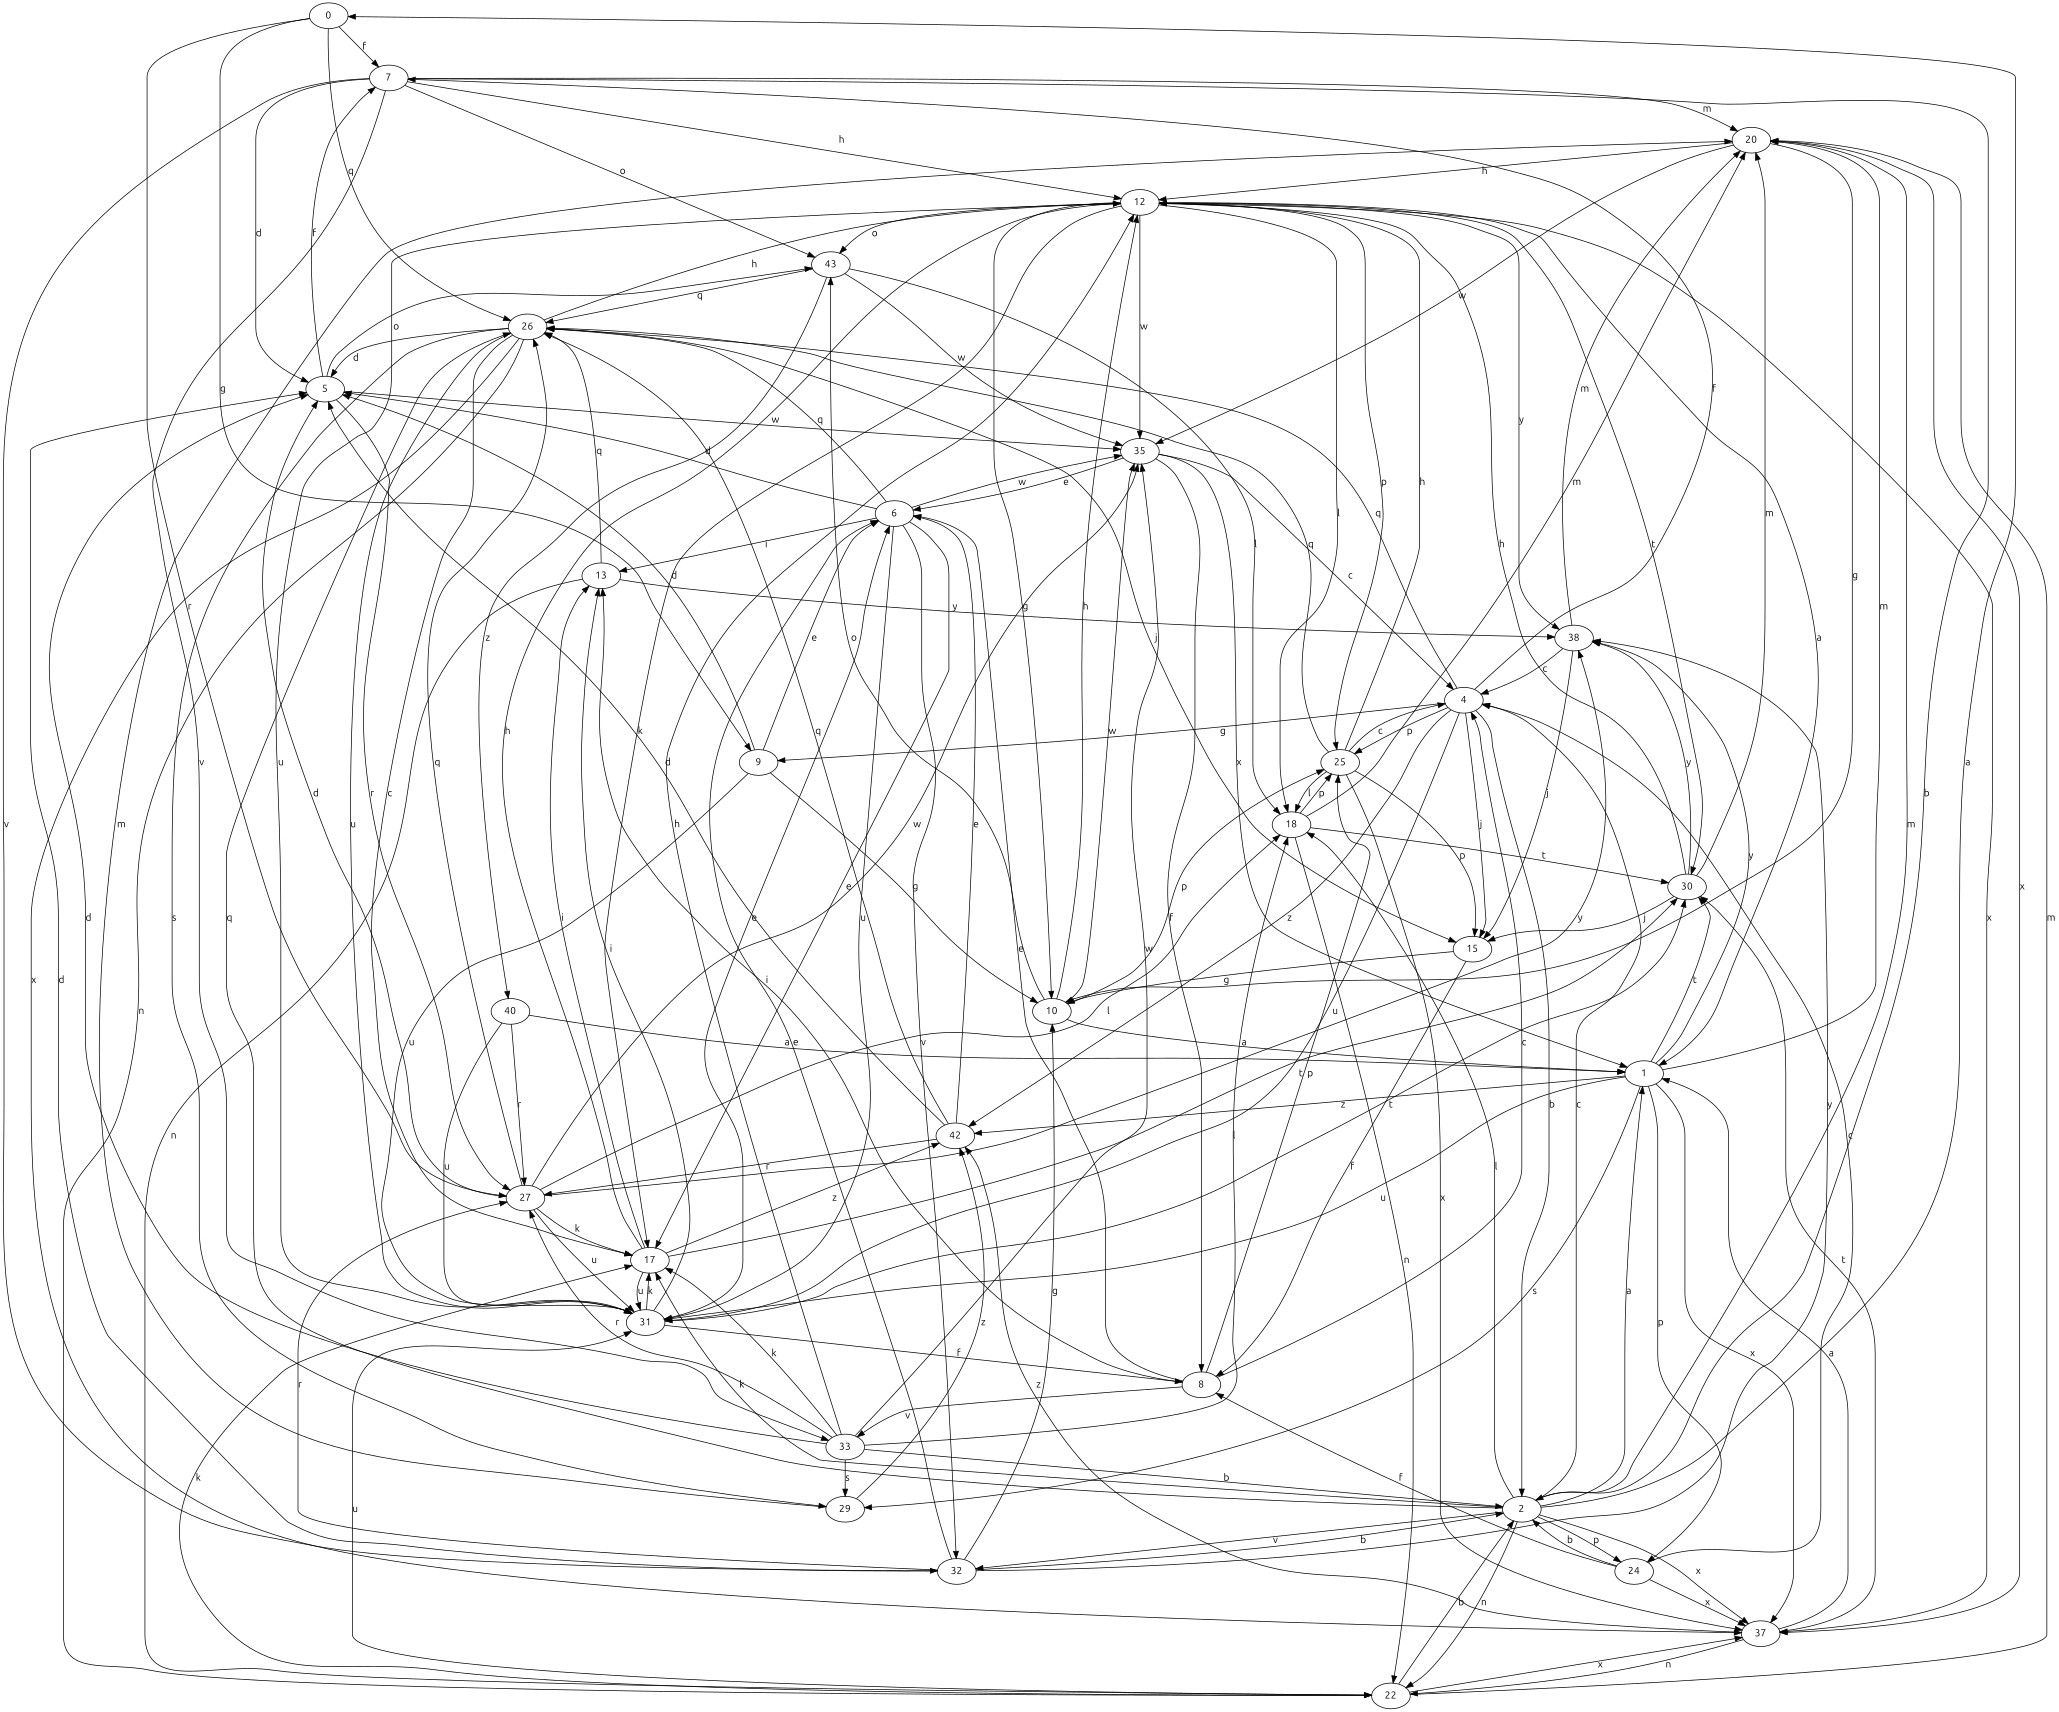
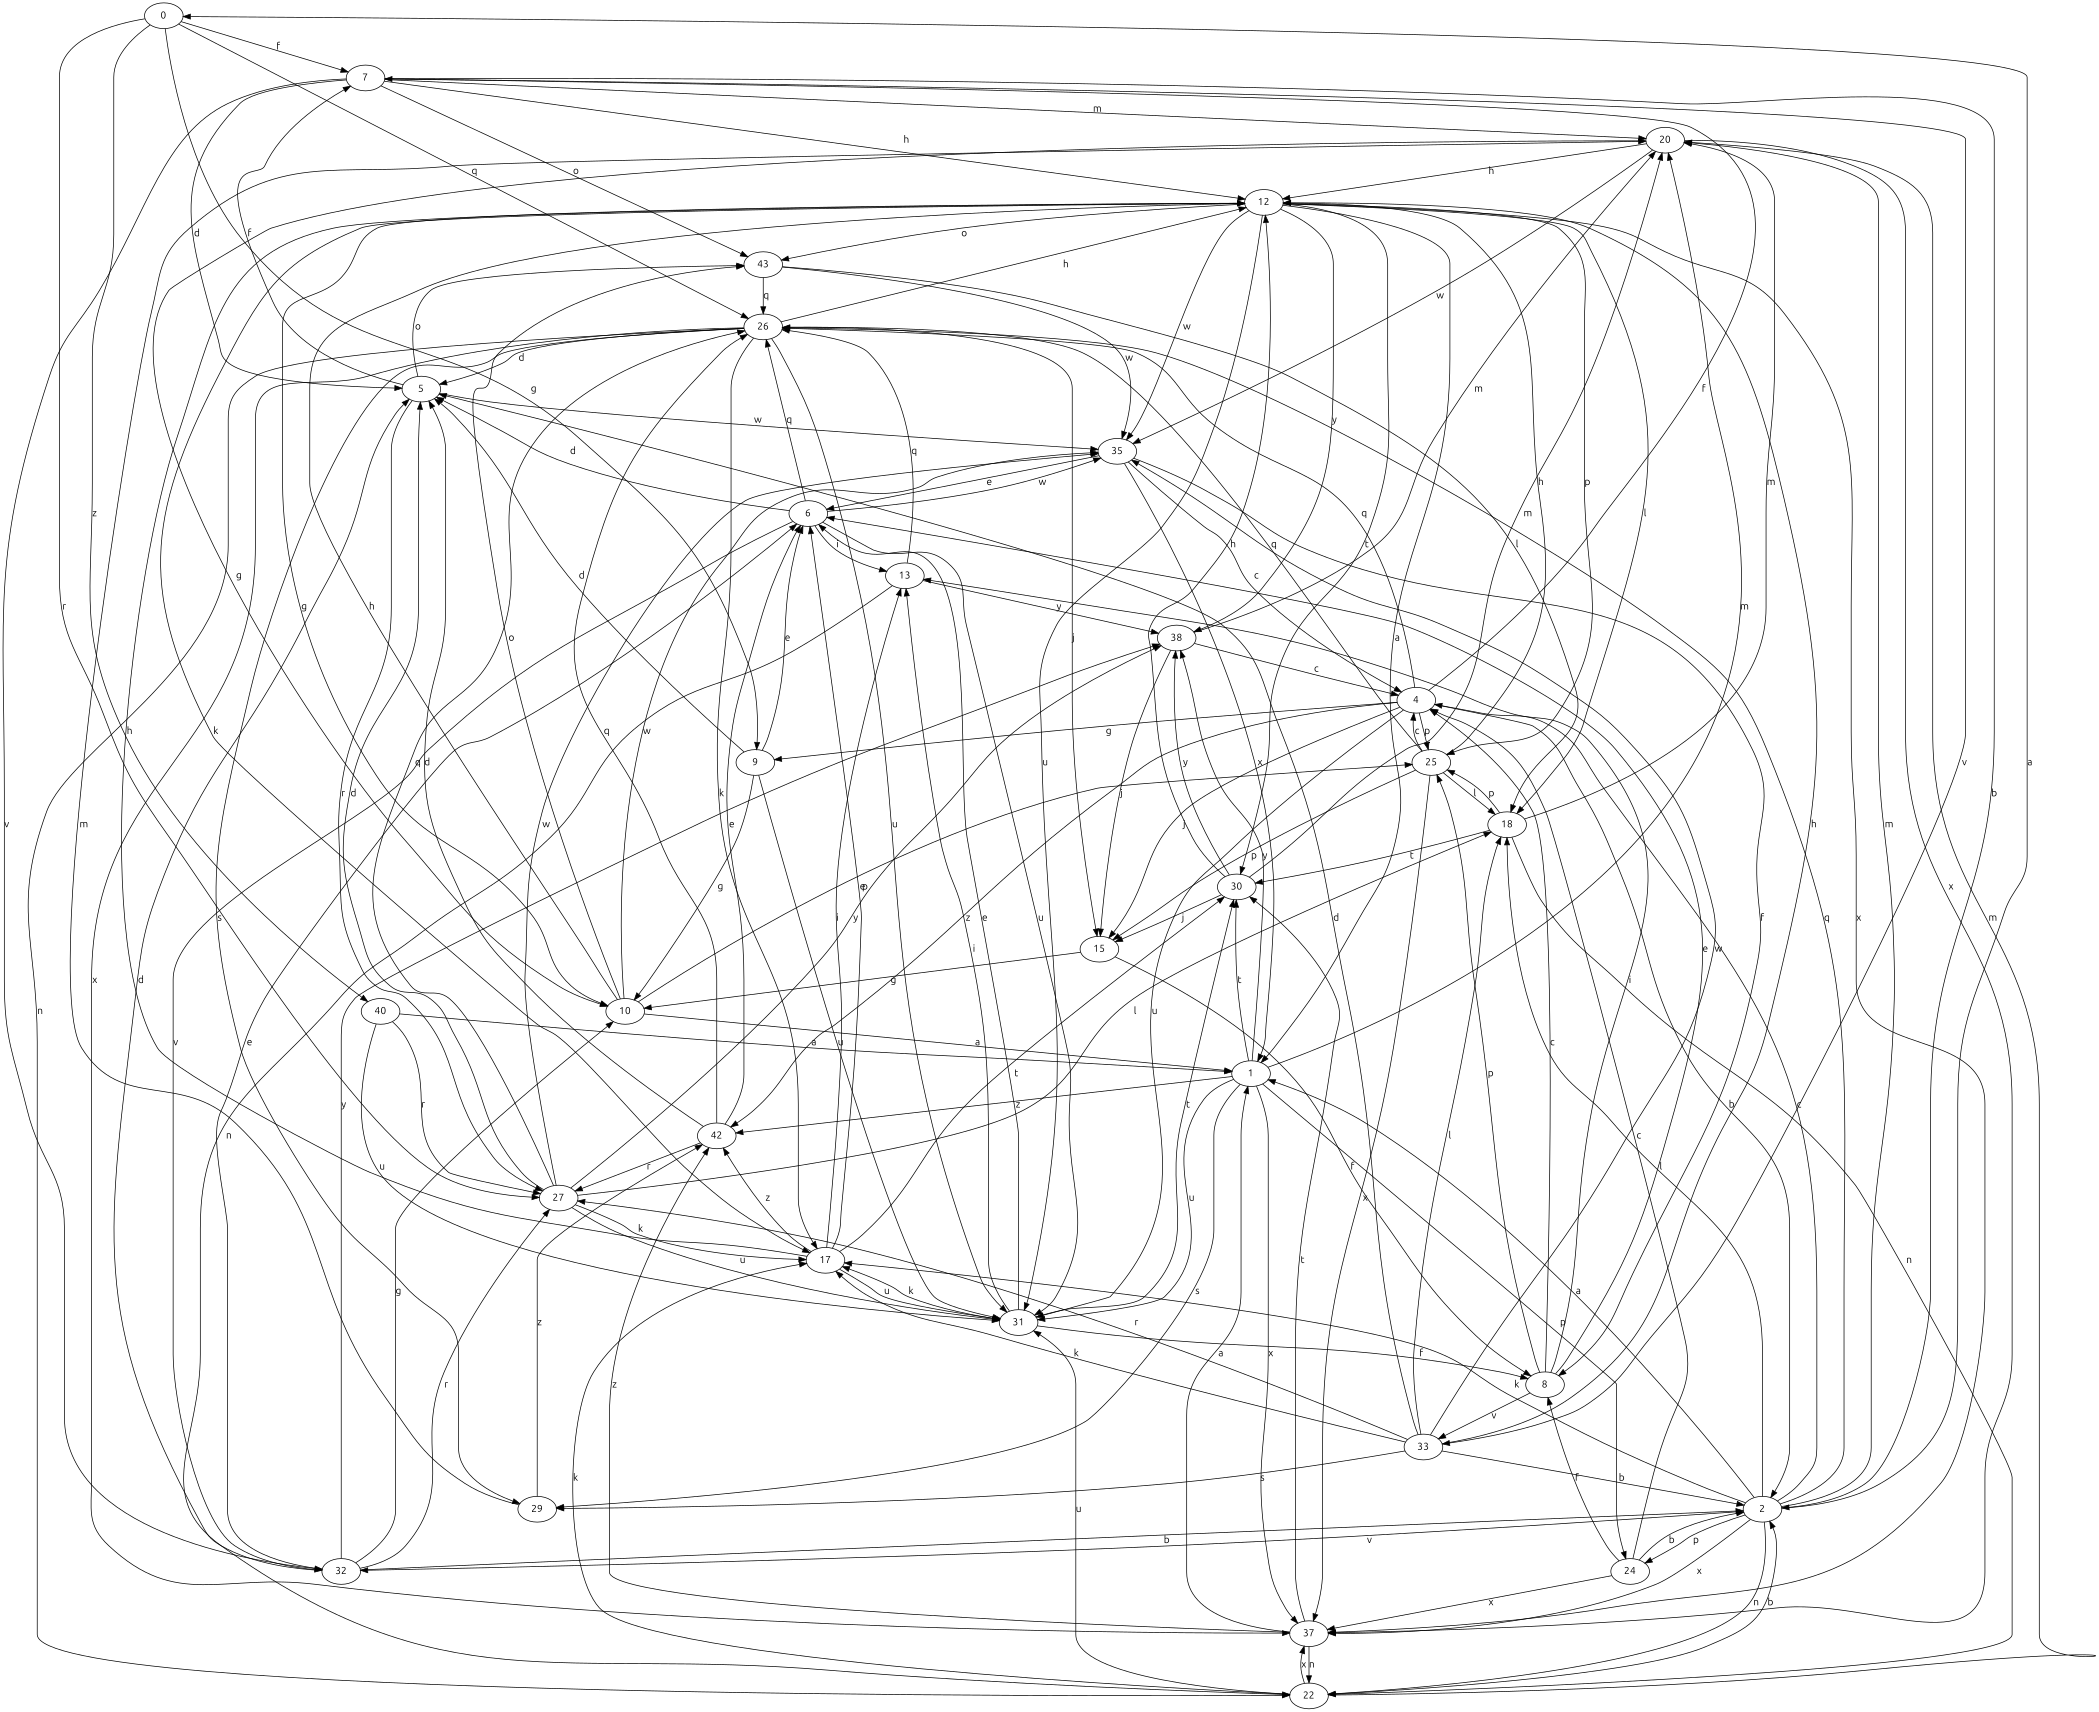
edge "43" -> "40": now "0" -> "40"
edge "26" -> "17": label "c" -> "k"
edge "6" -> "17": reversed
